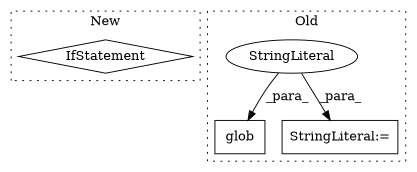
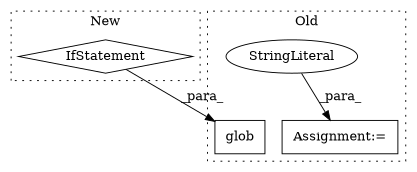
edge "StringLiteral" -> "glob": now "IfStatement" -> "glob"
node "StringLiteral:=": label "StringLiteral:=" -> "Assignment:="
